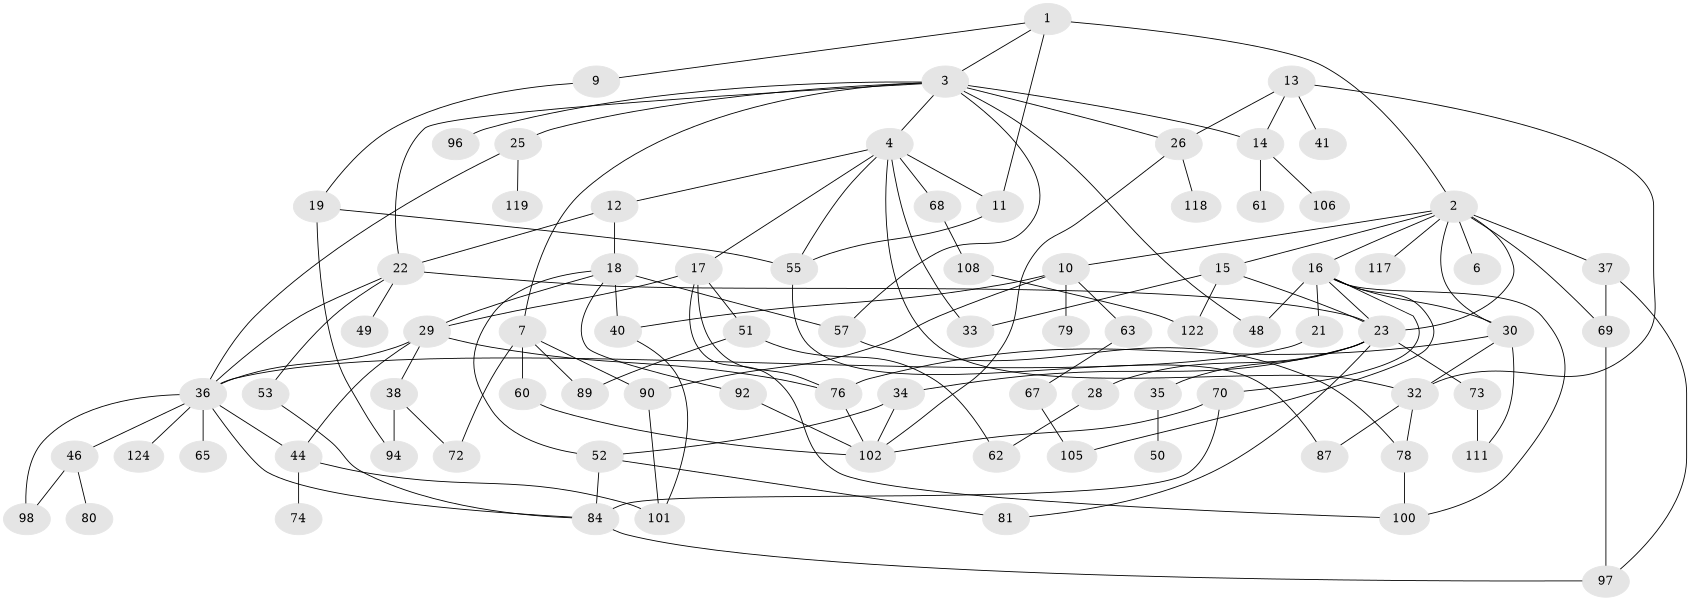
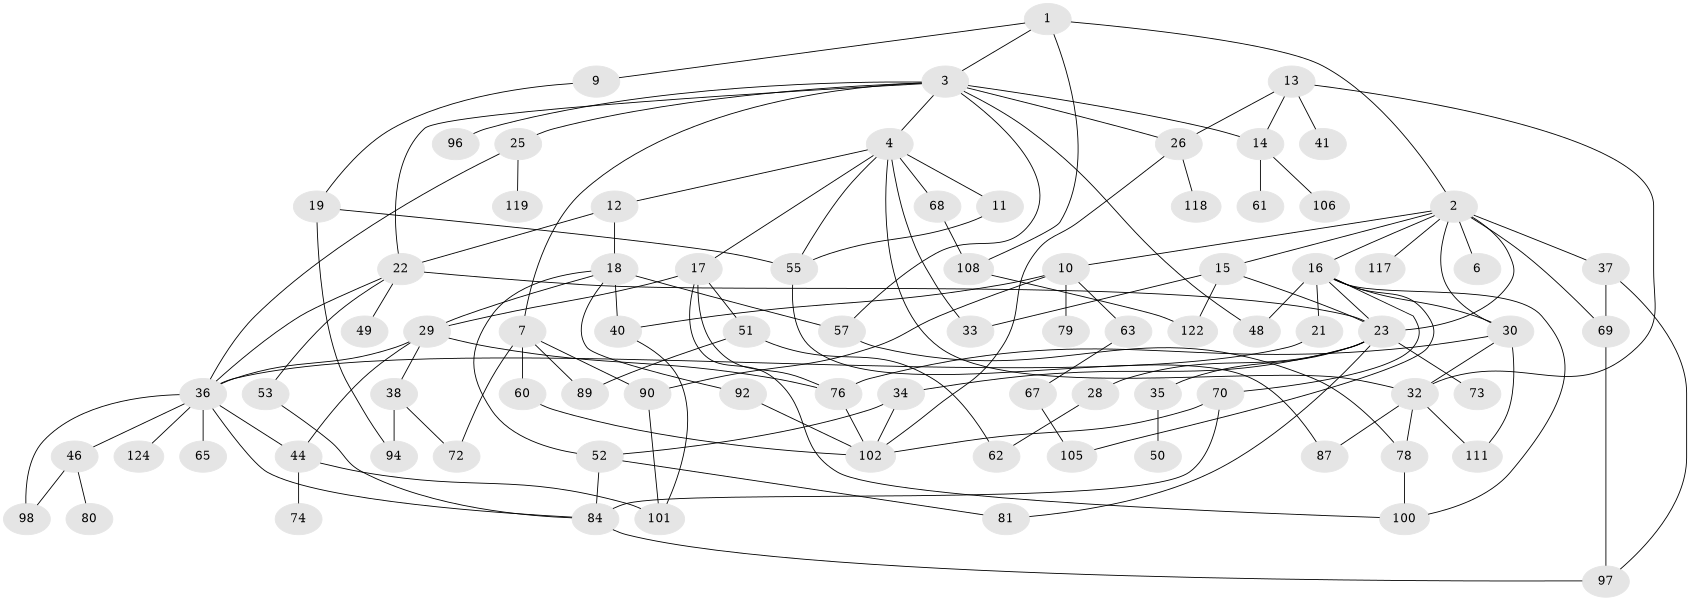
edge "1" -- "11": now "1" -- "108"
edge "73" -- "111": now "32" -- "111"
